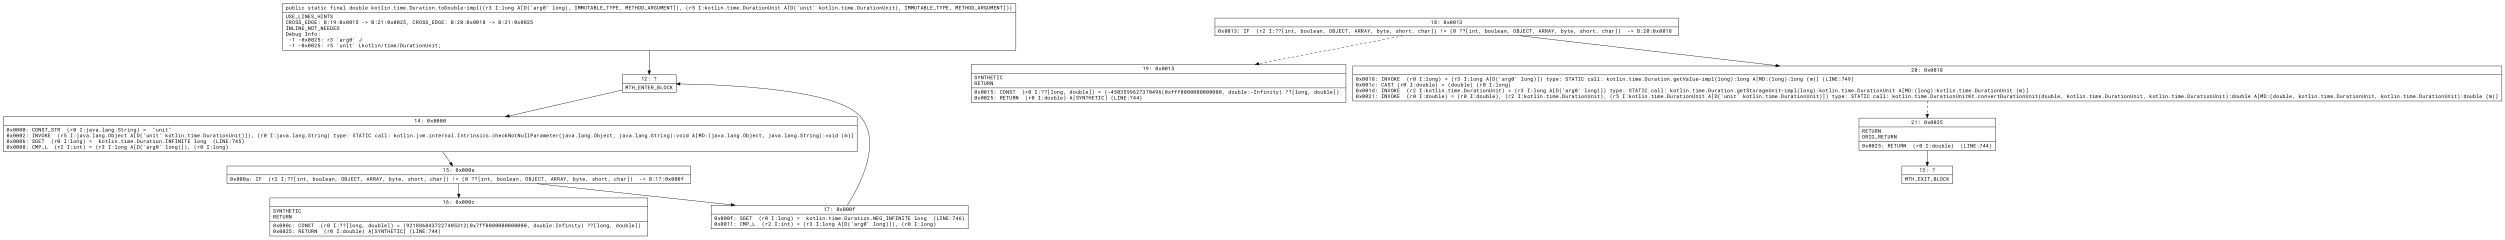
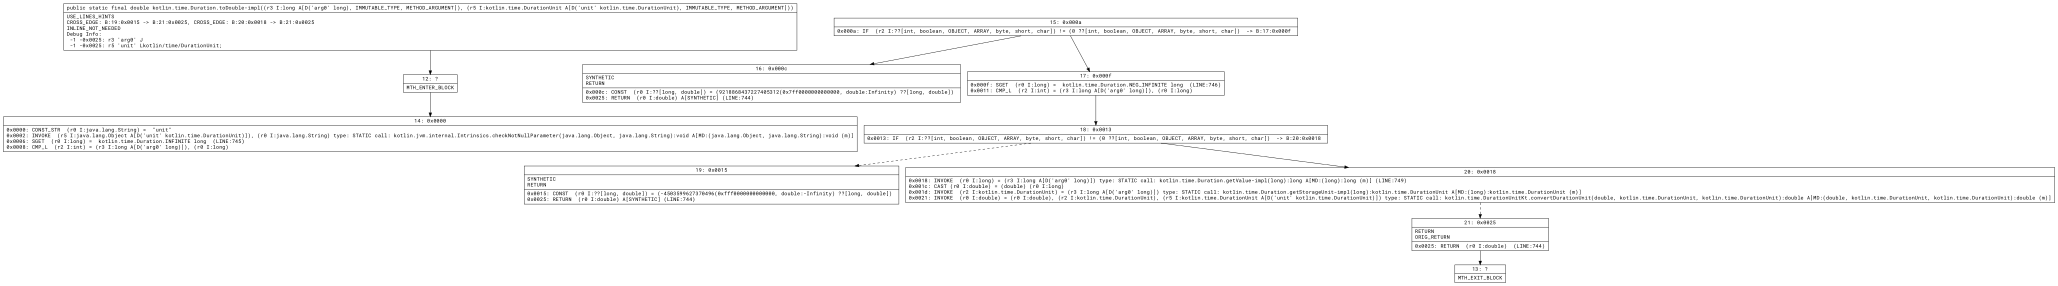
edge "17: 0x000f" -> "12: ?": now "17: 0x000f" -> "18: 0x0013"
edge "14: 0x0000" -> "15: 0x000a": removed
